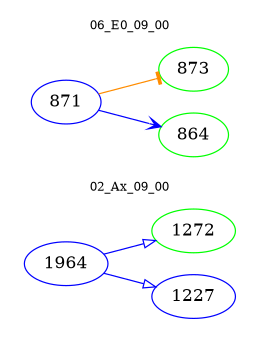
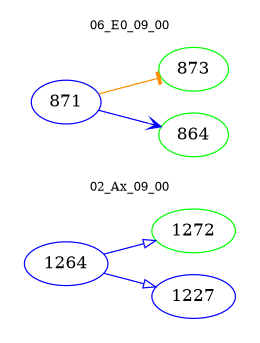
node "1964": label "1964" -> "1264"
